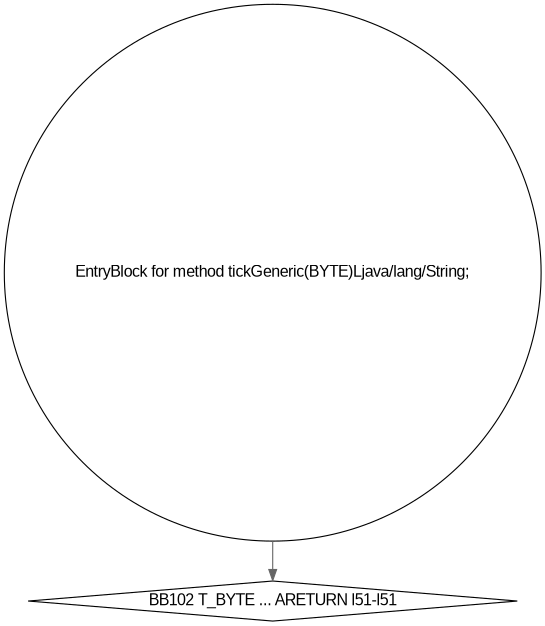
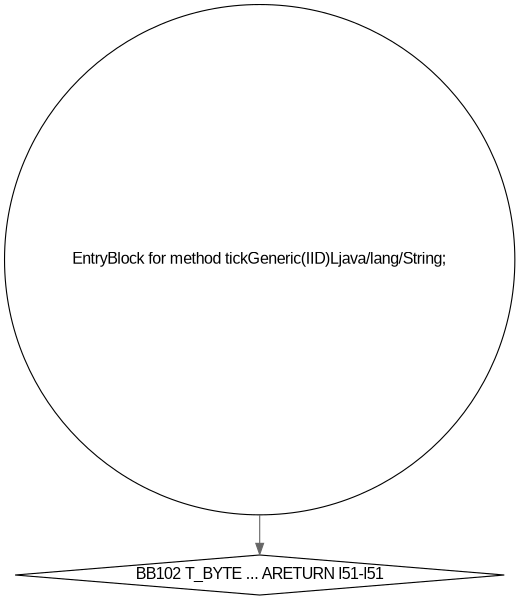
node "EntryBlock for method tickGeneric(BYTE)Ljava/lang/String;": label "EntryBlock for method tickGeneric(BYTE)Ljava/lang/String;" -> "EntryBlock for method tickGeneric(IID)Ljava/lang/String;"
